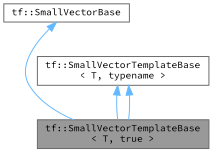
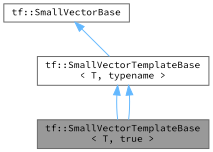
edge "tf::SmallVectorTemplateBase < T, true >" -> "tf::SmallVectorBase": now "tf::SmallVectorTemplateBase < T, typename >" -> "tf::SmallVectorBase"
